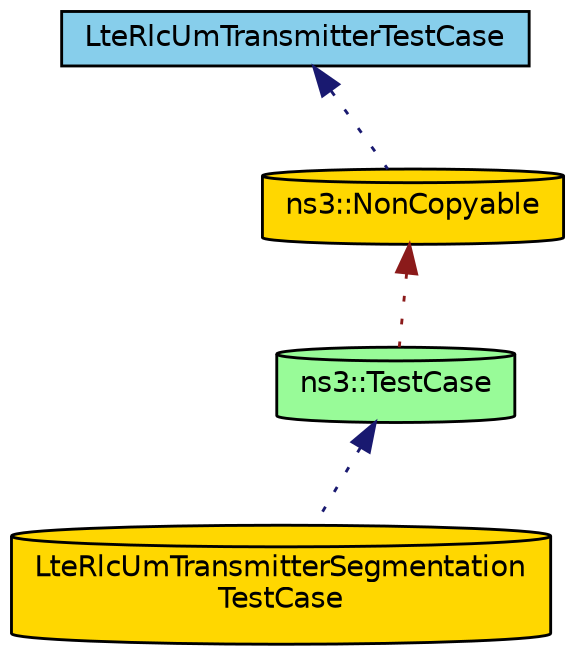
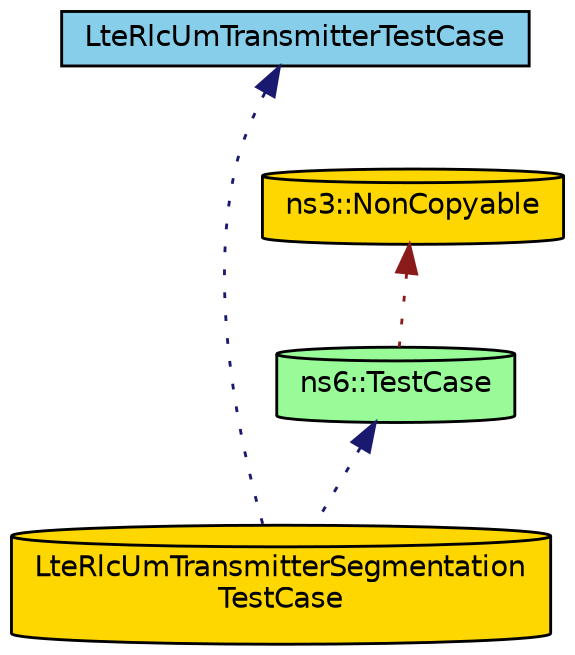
edge "ns3::NonCopyable" -> "LteRlcUmTransmitterTestCase": now "LteRlcUmTransmitterSegmentation TestCase" -> "LteRlcUmTransmitterTestCase"
node "ns3::TestCase": label "ns3::TestCase" -> "ns6::TestCase"
